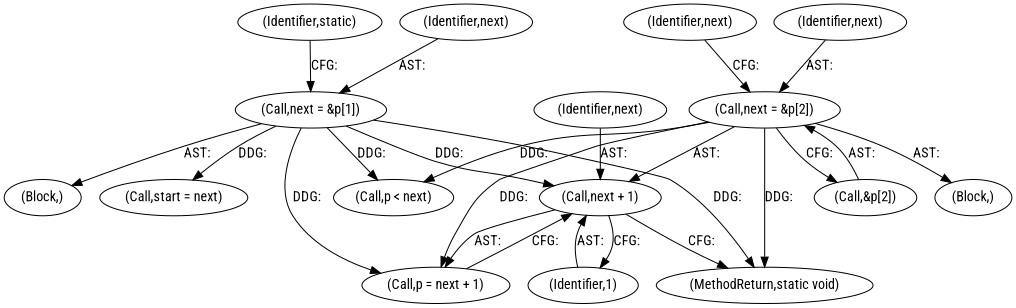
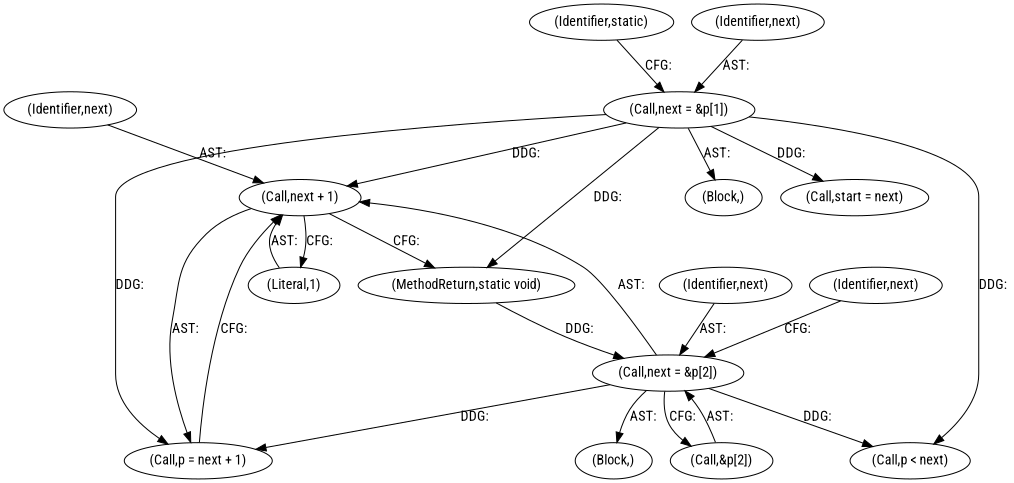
edge "(Call,next = &p[2])" -> "(MethodReturn,static void)": reversed
node "(Identifier,1)": label "(Identifier,1)" -> "(Literal,1)"
